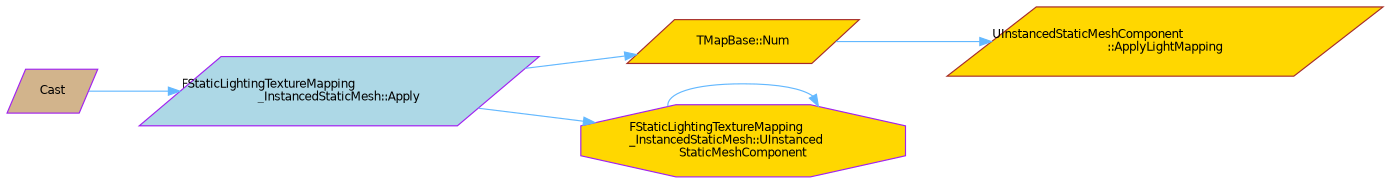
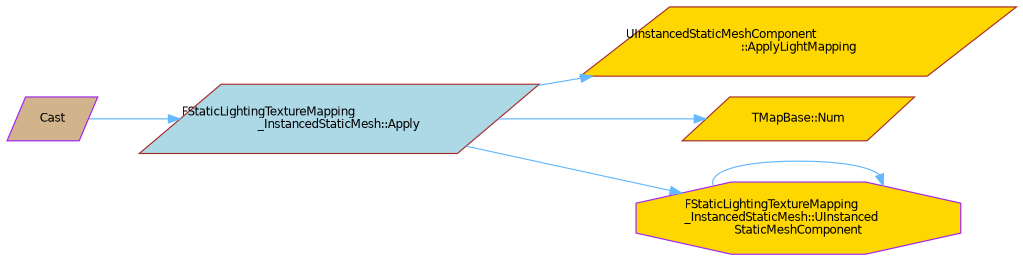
edge "TMapBase::Num" -> "UInstancedStaticMeshComponent ::ApplyLightMapping": now "FStaticLightingTextureMapping _InstancedStaticMesh::Apply" -> "UInstancedStaticMeshComponent ::ApplyLightMapping"
node "FStaticLightingTextureMapping _InstancedStaticMesh::Apply": color purple -> brown
